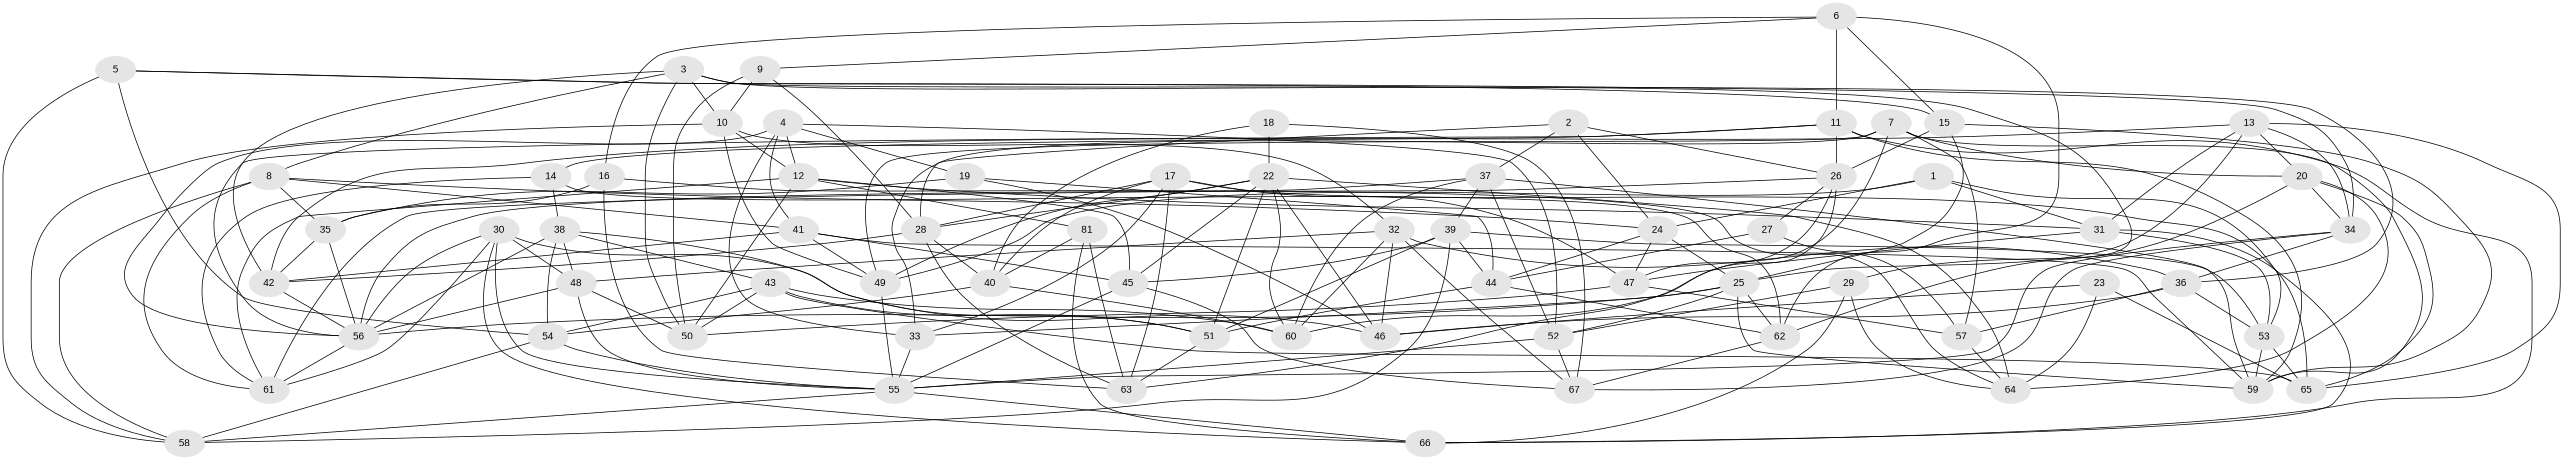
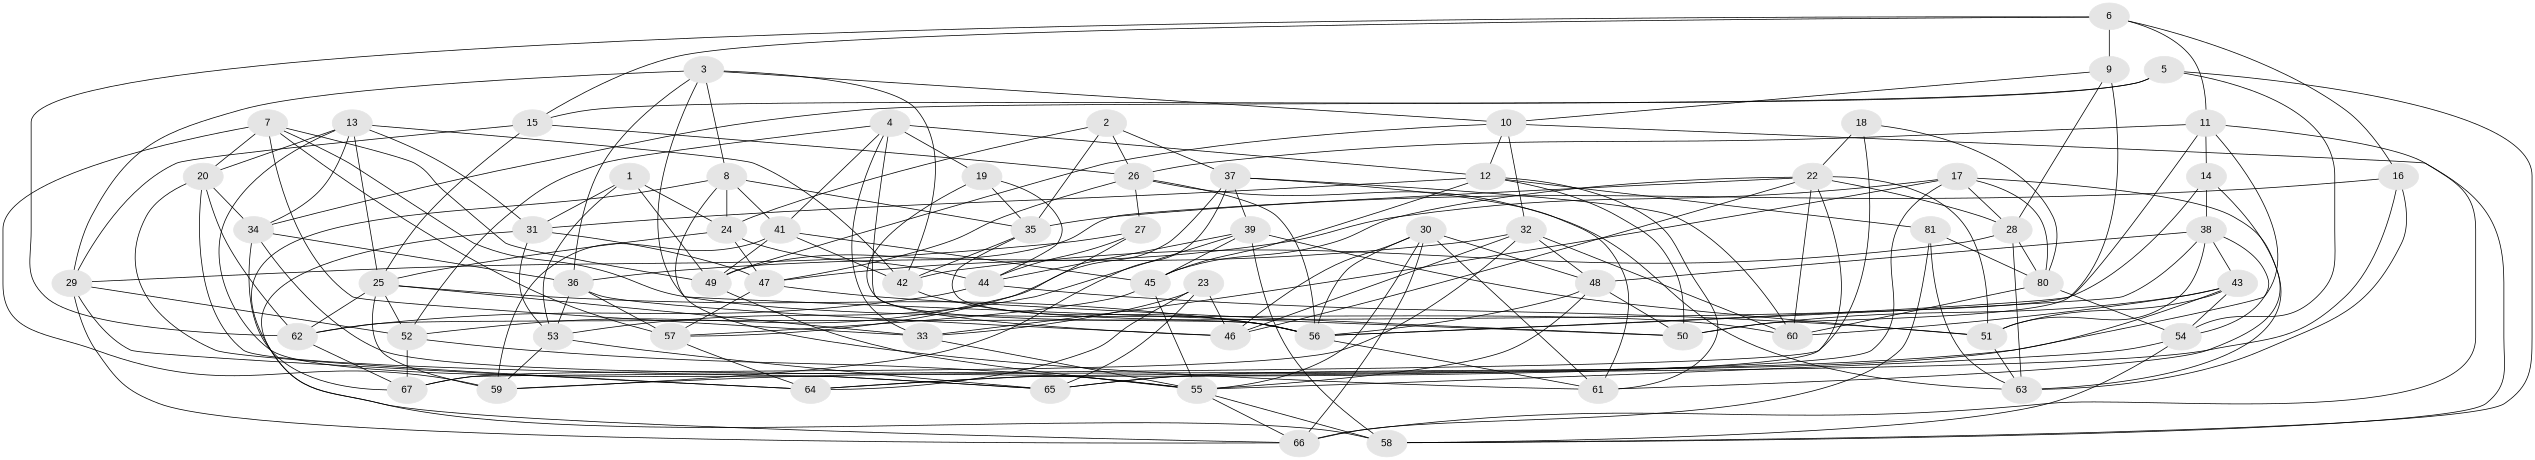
edge "2" -- "28": now "2" -- "35"
edge "15" -- "59": now "15" -- "29"
edge "27" -- "29": added
node "40": label "40" -> "80"
edge "23" -- "33": added
edge "45" -- "67": now "45" -- "57"
